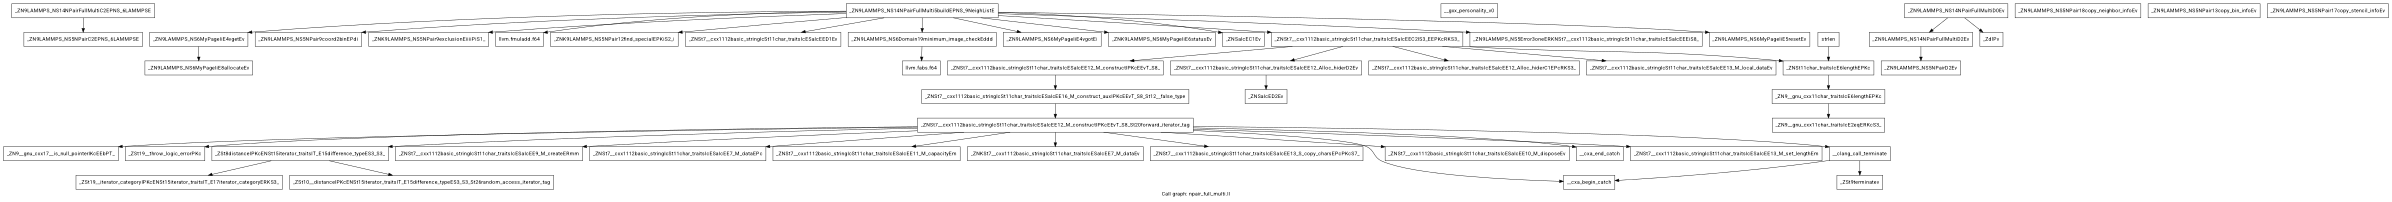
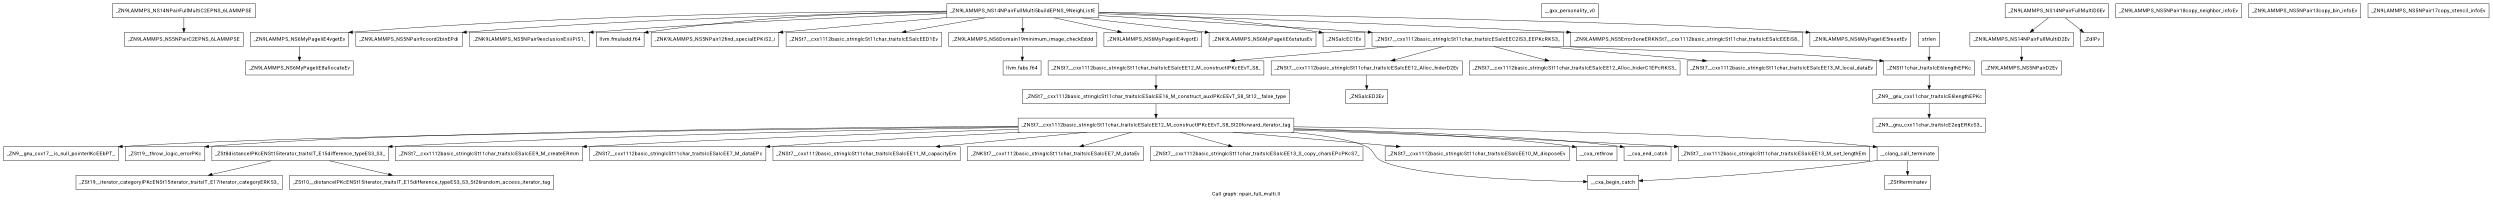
node "__cxa_rethrow": added
